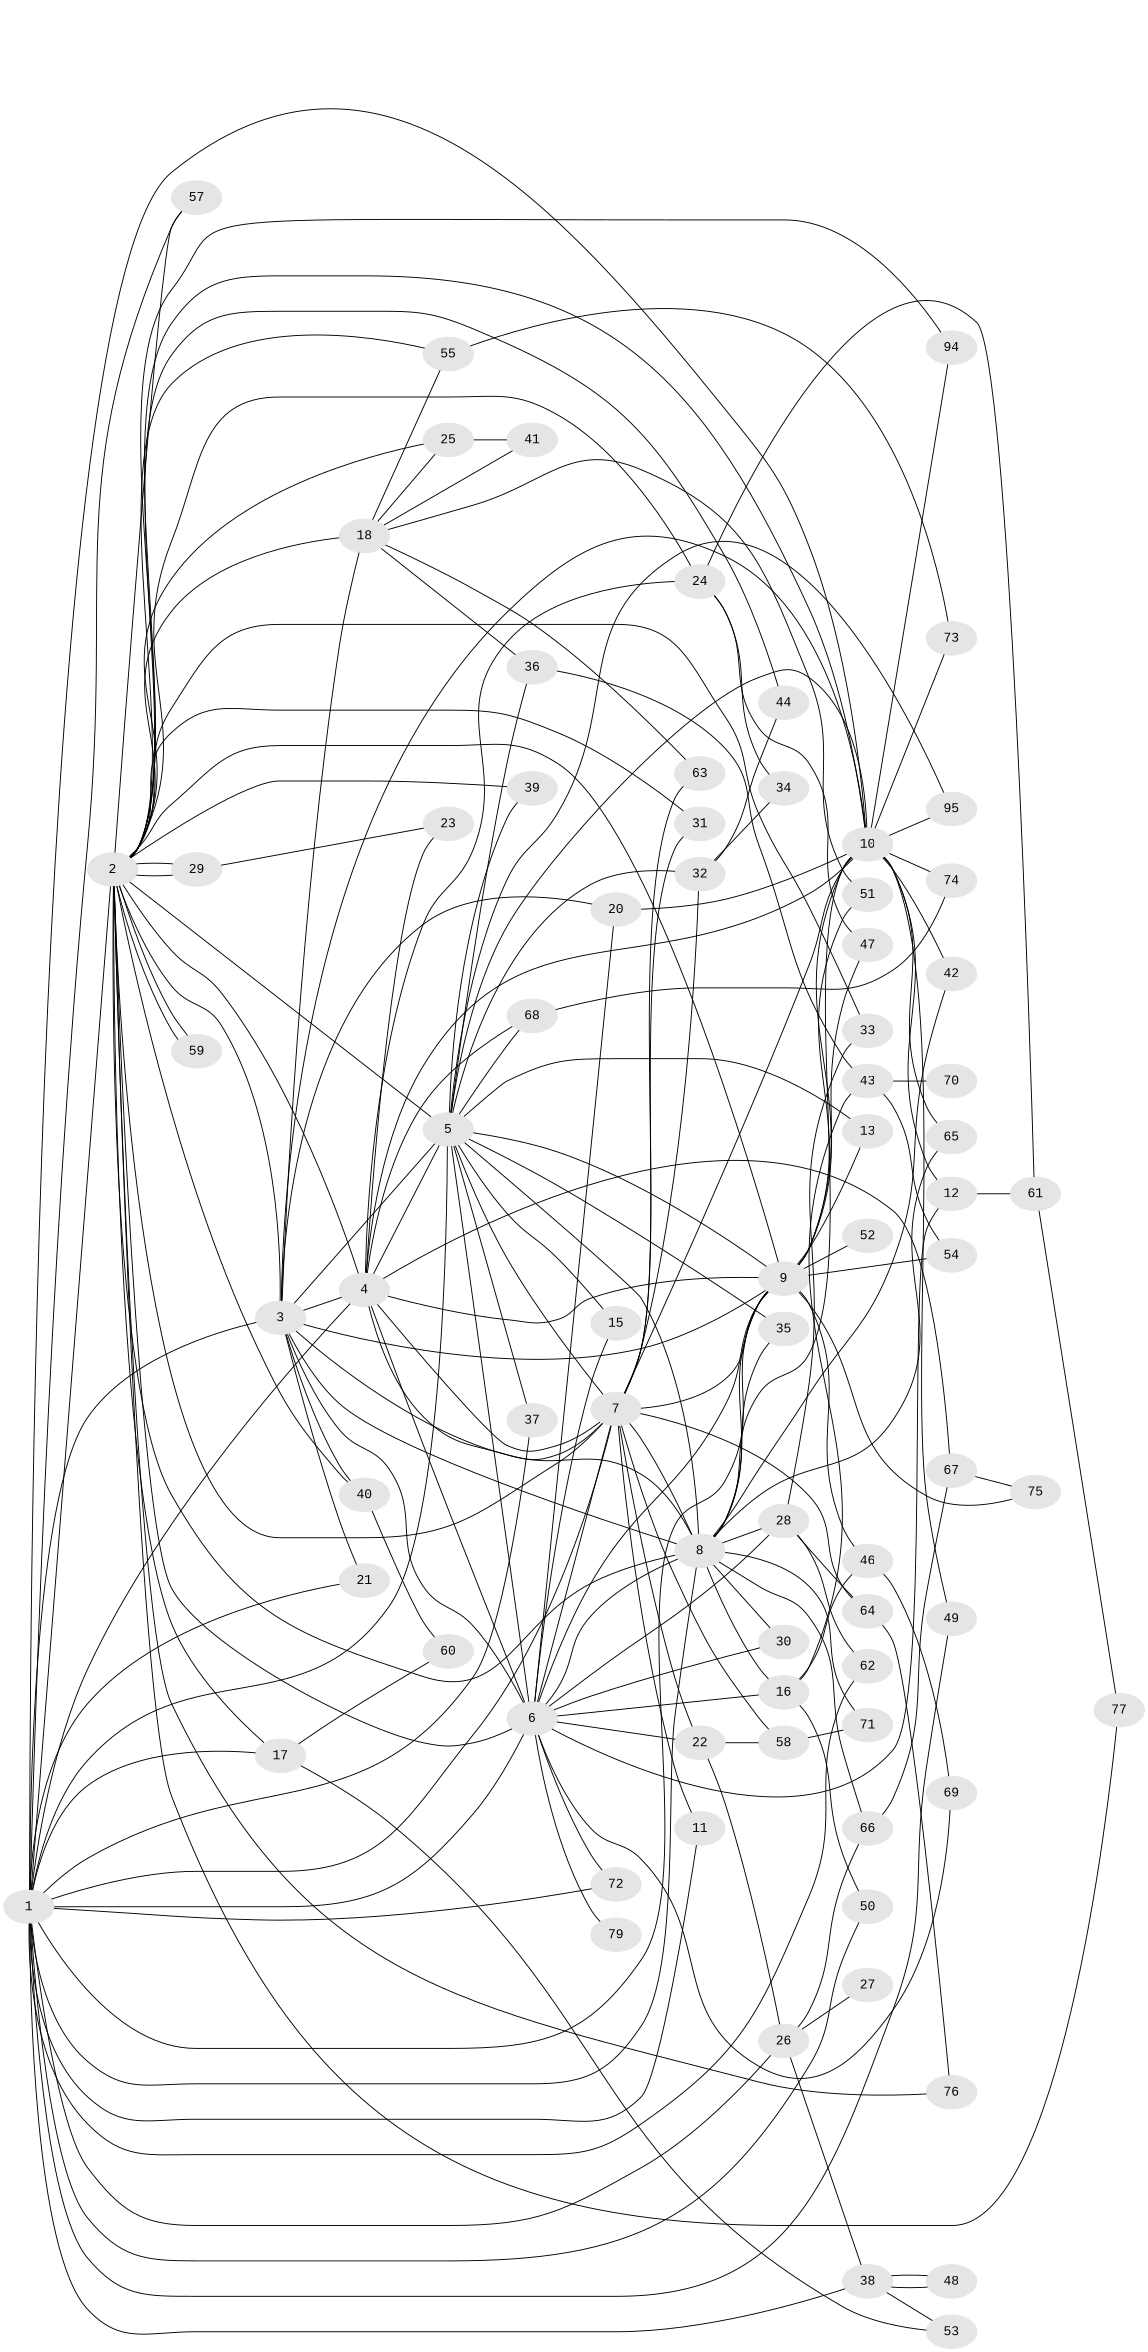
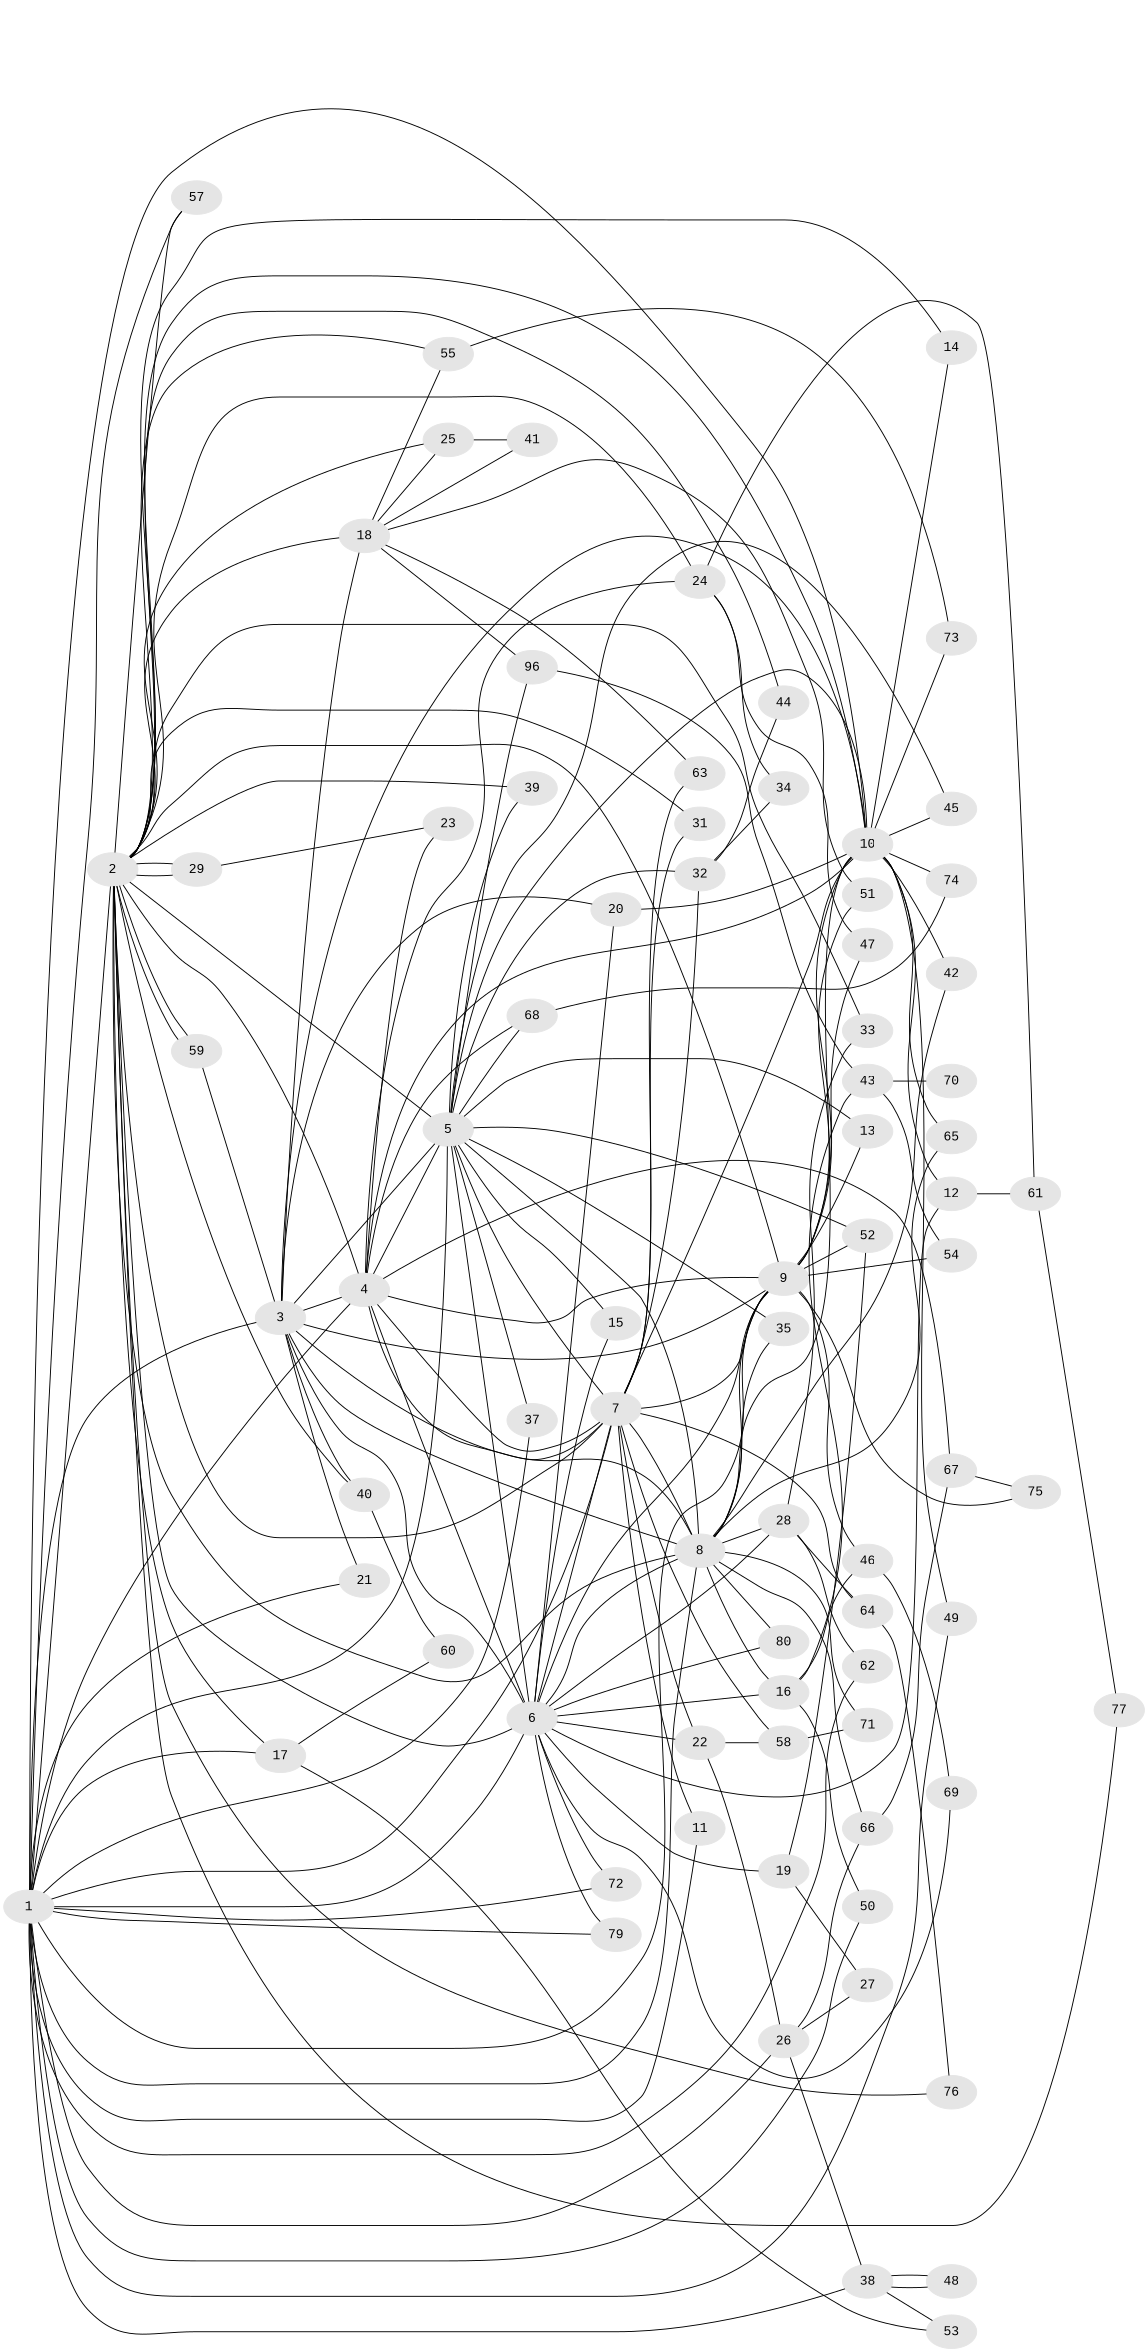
node "94": label "94" -> "14"
node "36": label "36" -> "96"
node "95": label "95" -> "45"
edge "2" -- "3": now "59" -- "3"
edge "5" -- "9": now "5" -- "52"
node "30": label "30" -> "80"
node "19": added
edge "1" -- "79": added
